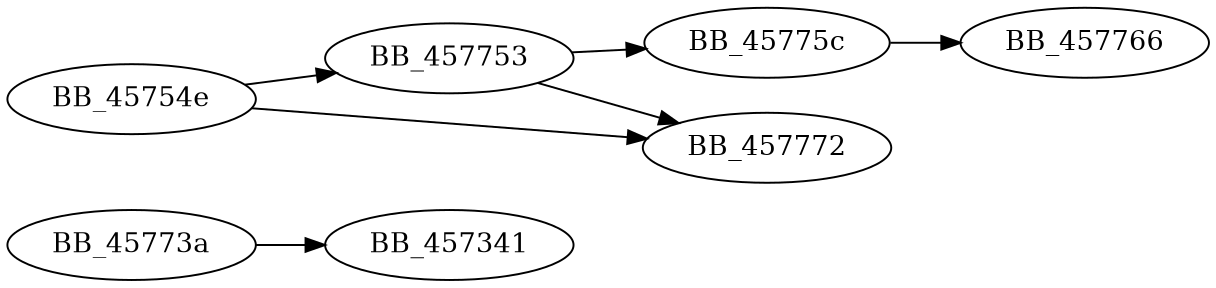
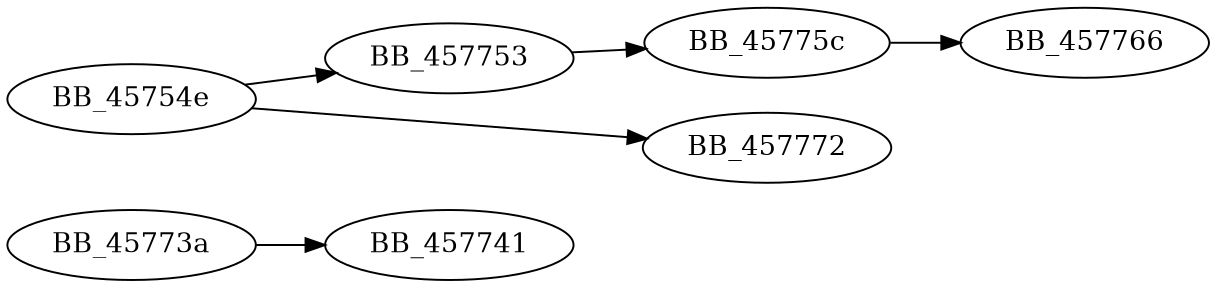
edge "BB_457753" -> "BB_457772": removed
node "BB_457341": label "BB_457341" -> "BB_457741"
